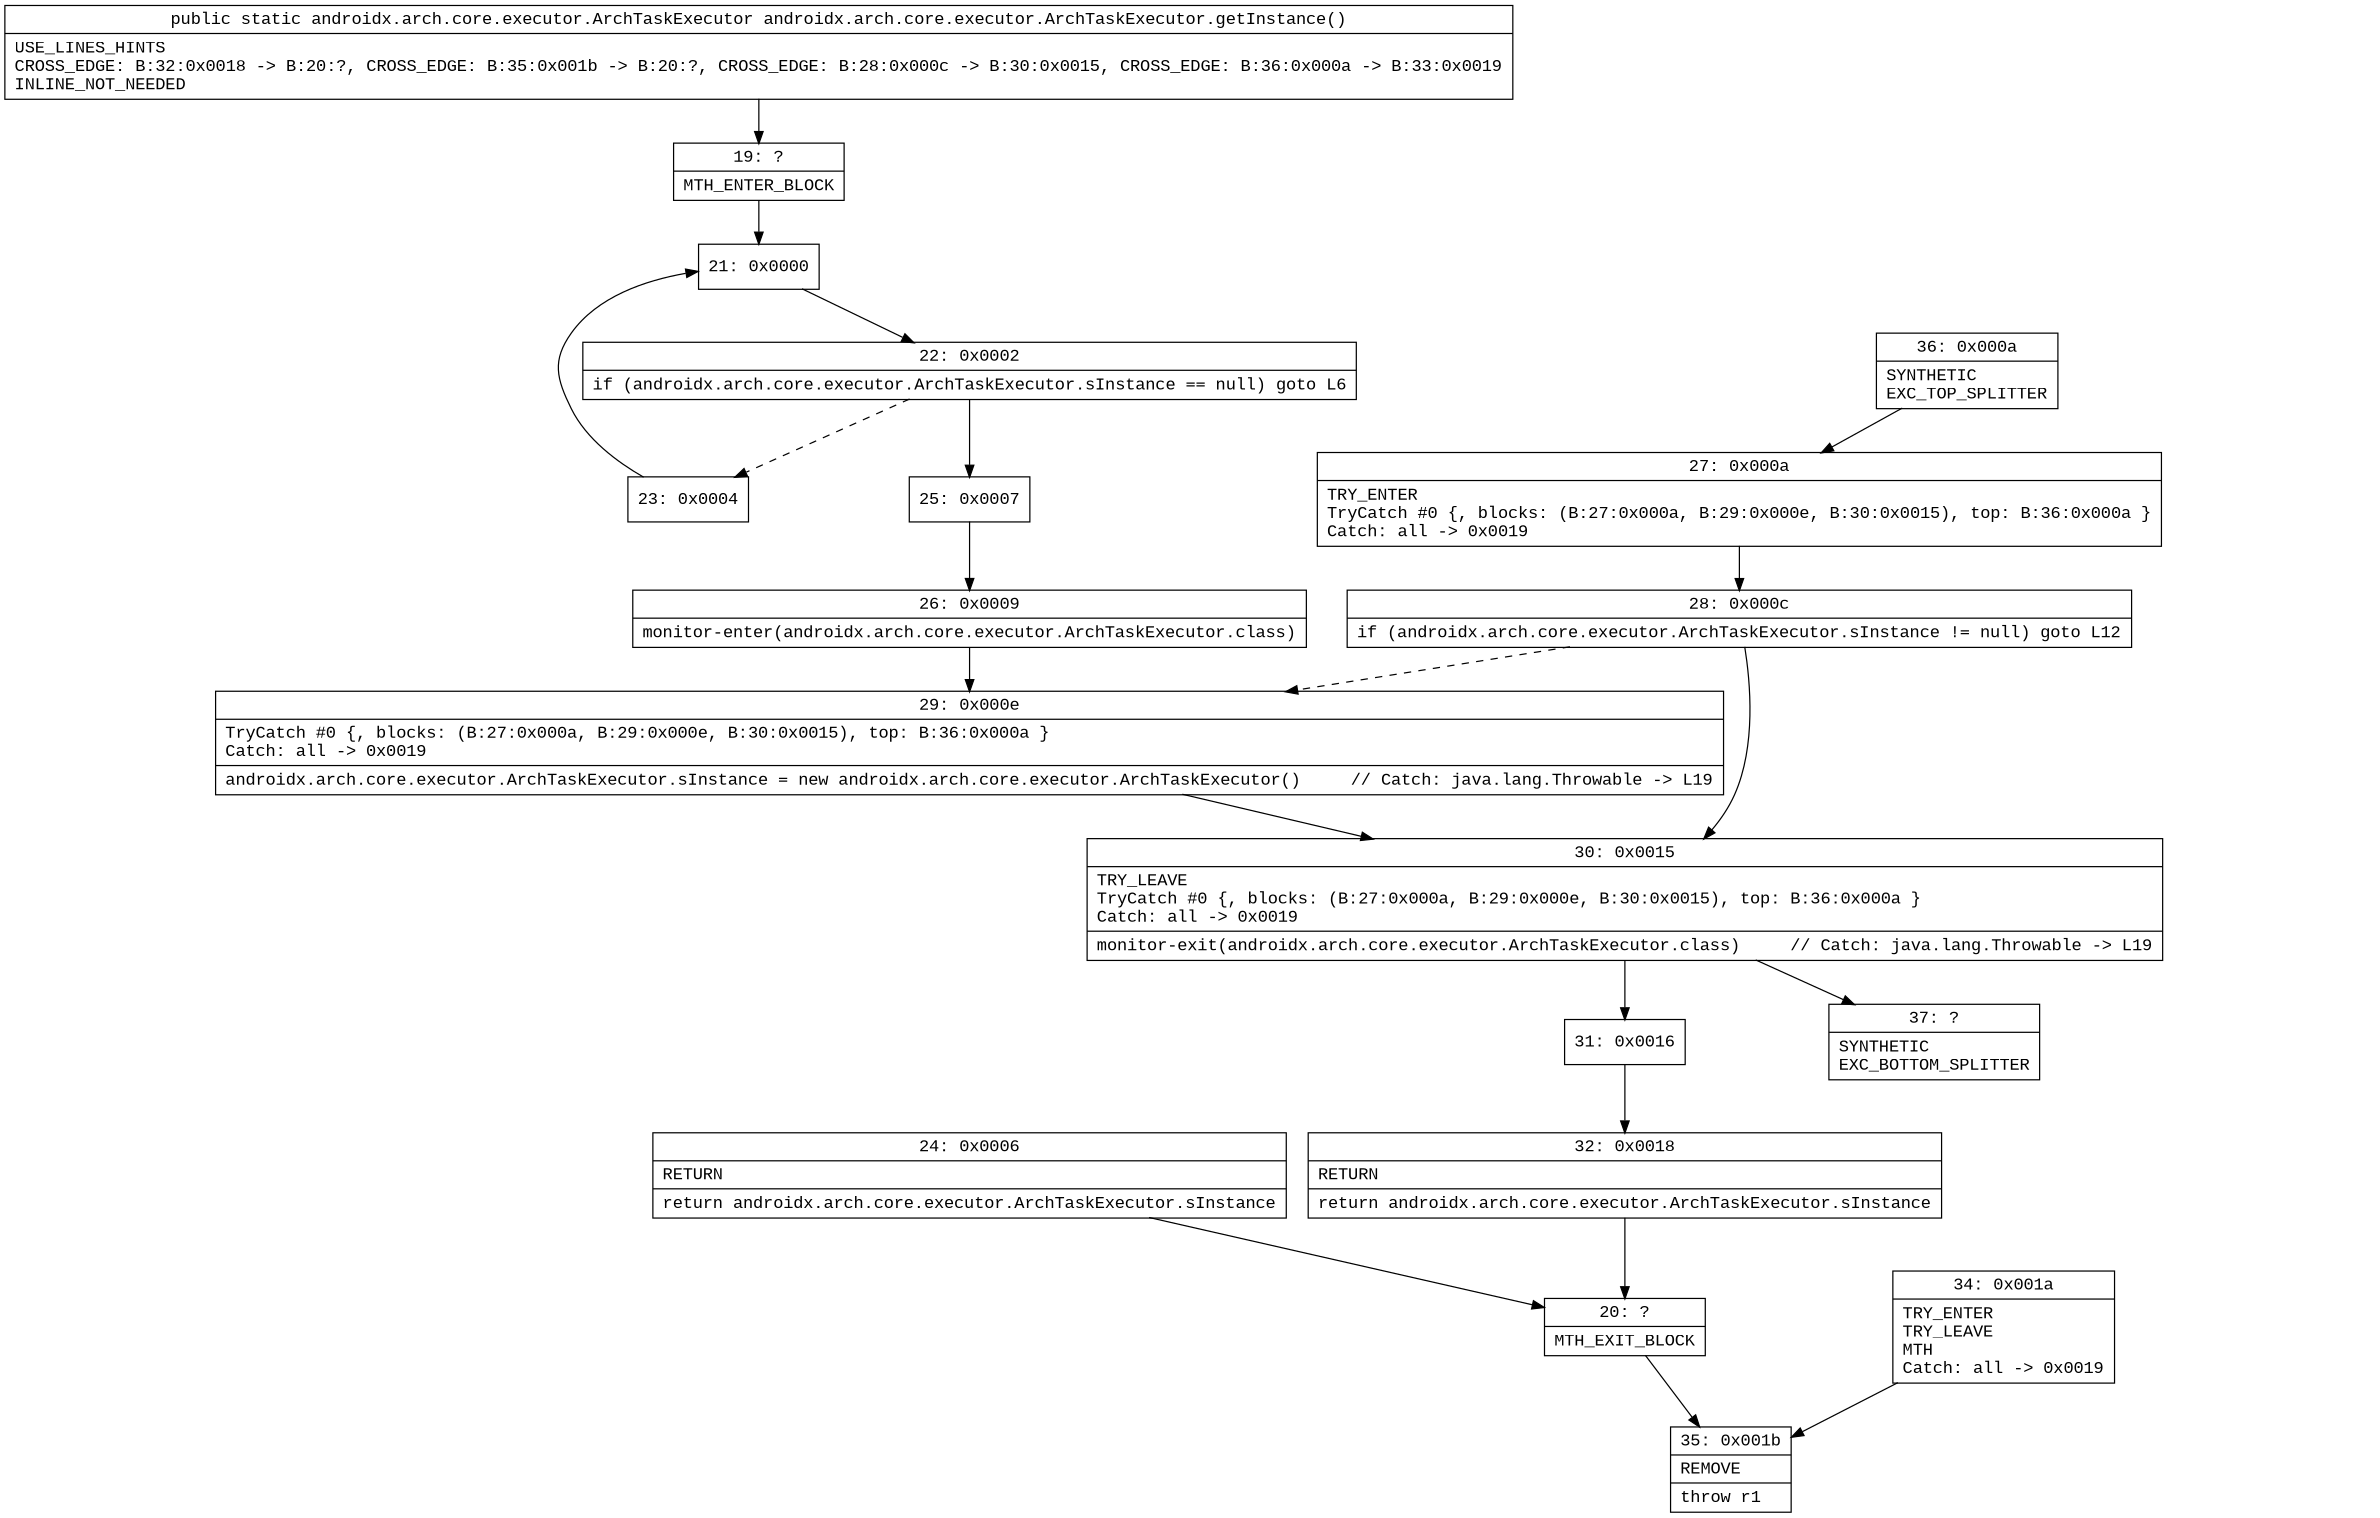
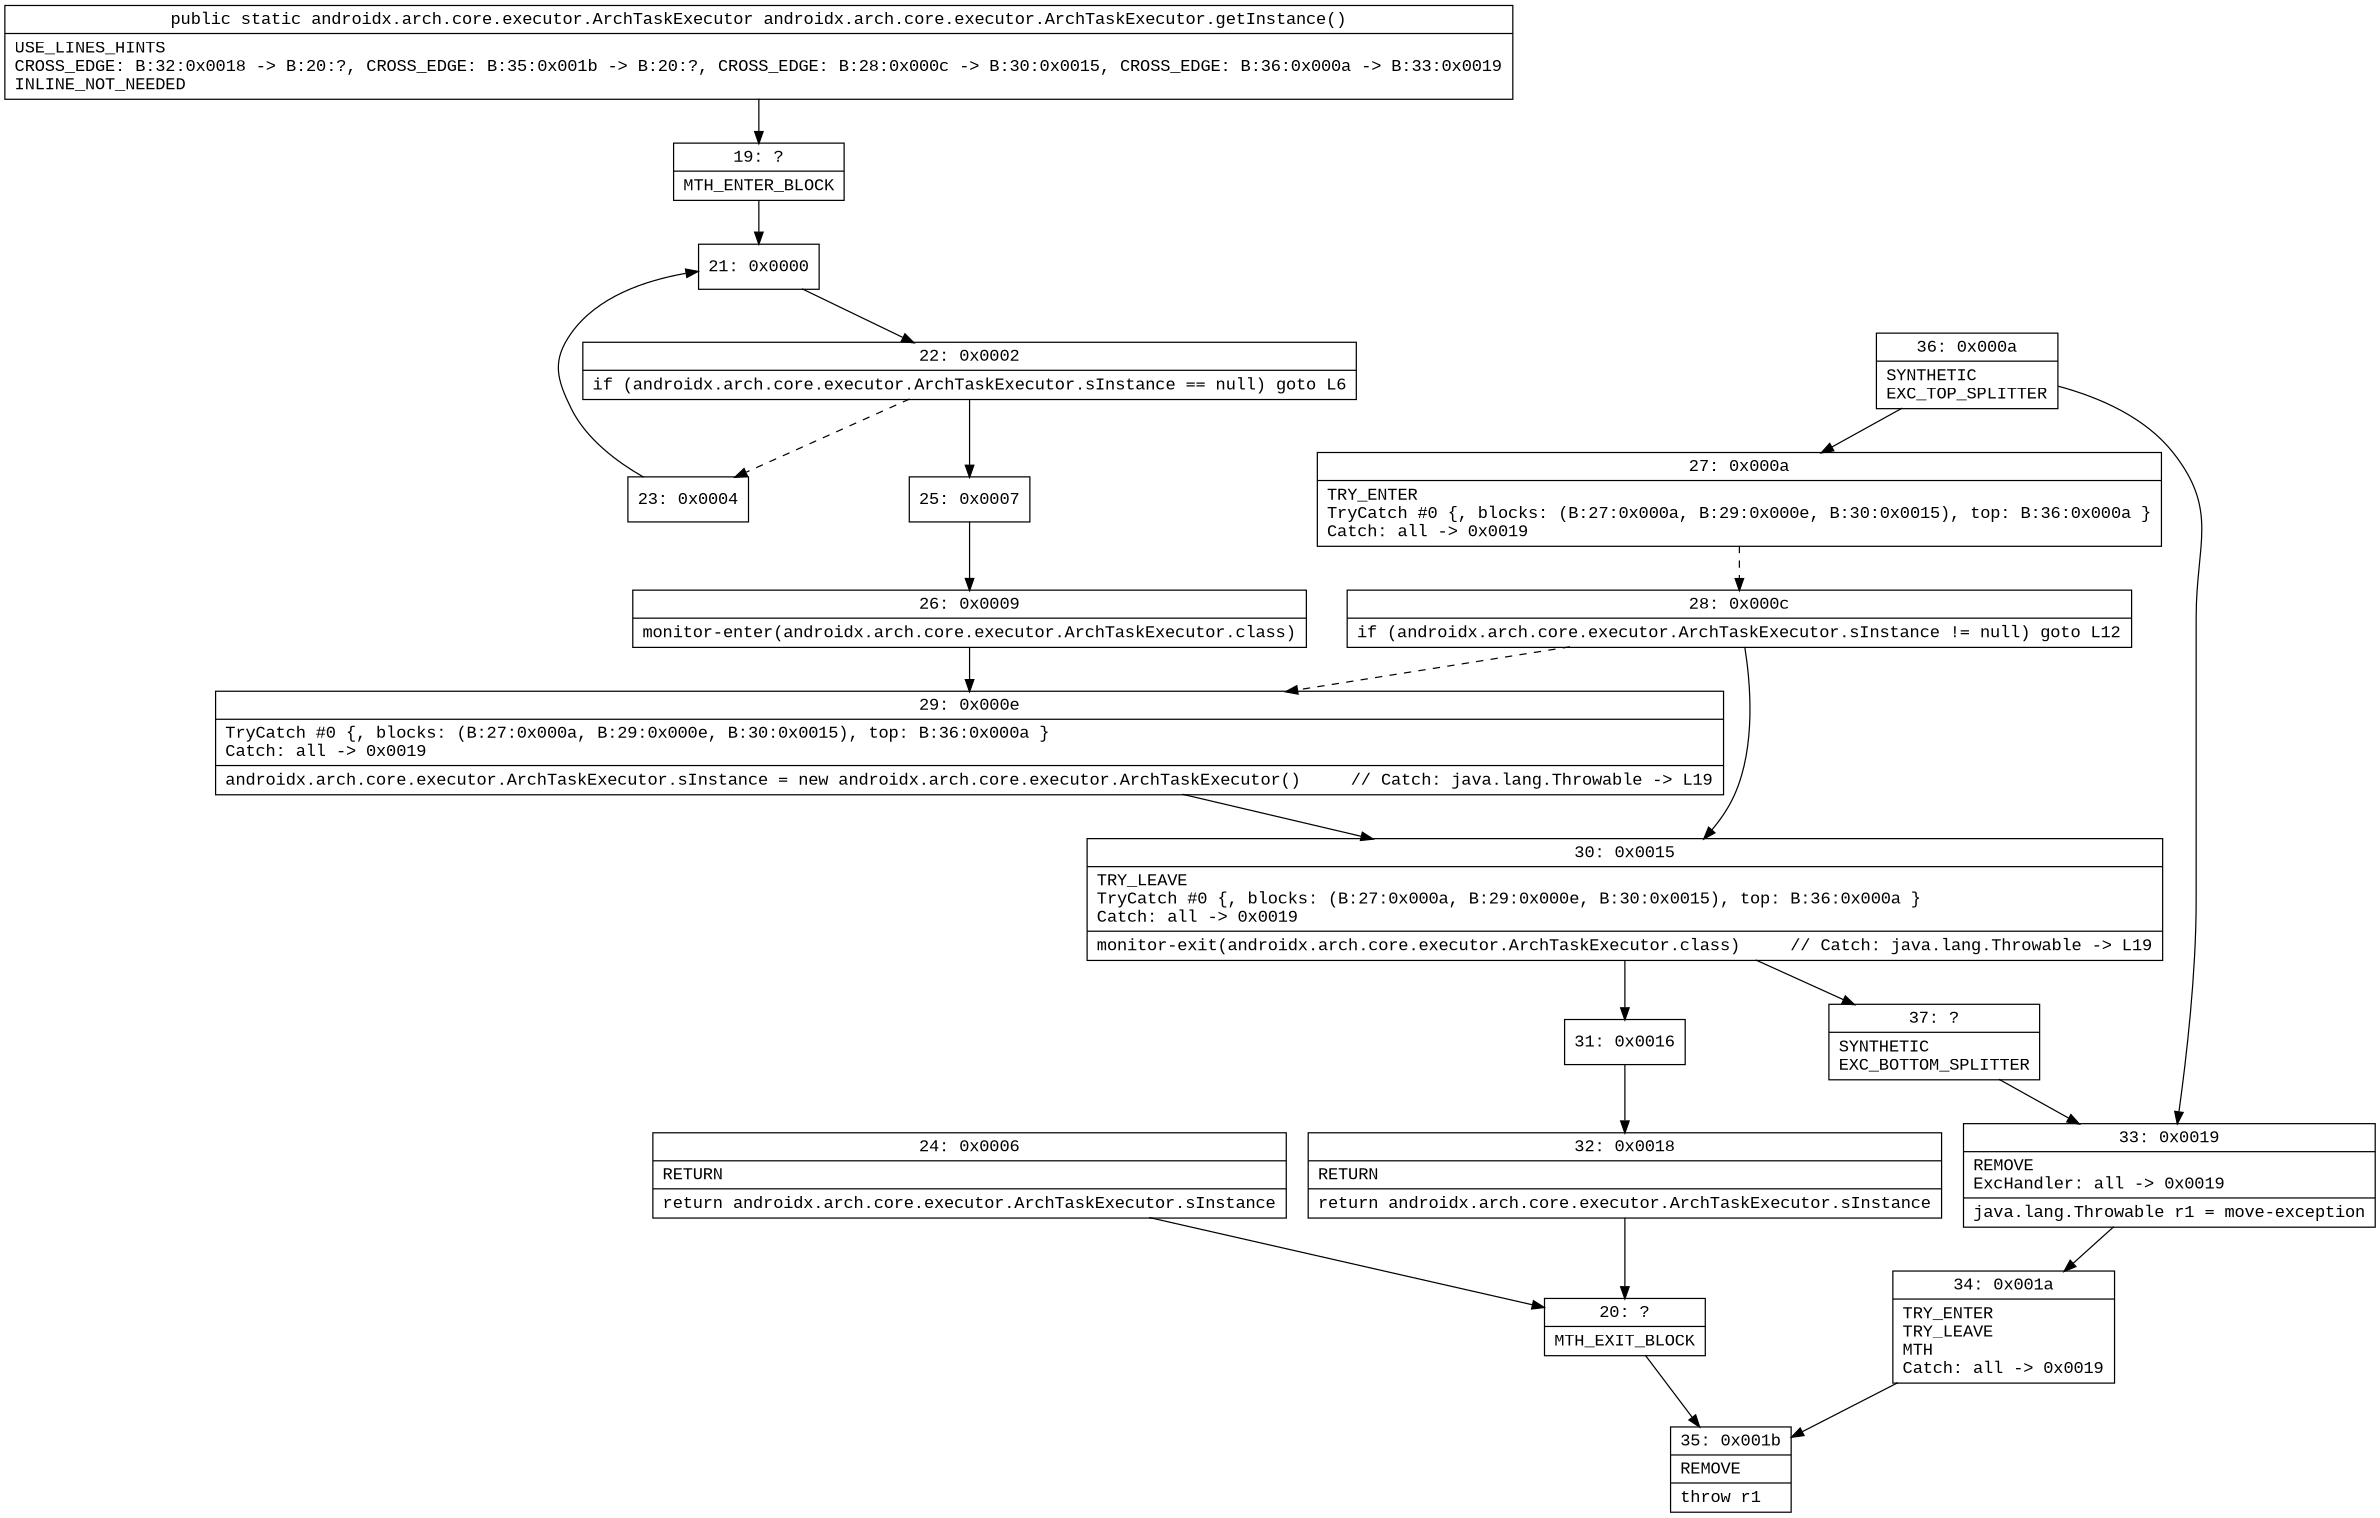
edge "27: 0x000a" -> "28: 0x000c": style solid -> dashed
node "33: 0x0019": added
